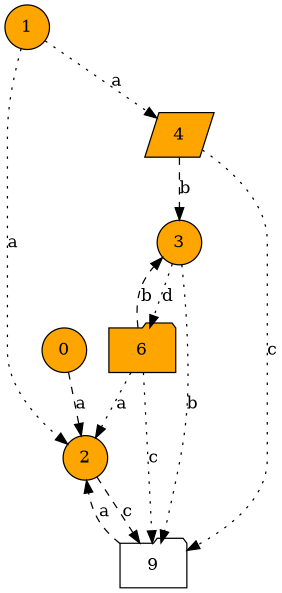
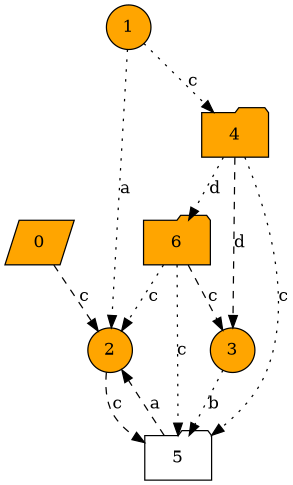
edge "1" -> "4": label "a" -> "c"
node "4": shape parallelogram -> folder
edge "4" -> "3": label "b" -> "d"
edge "3" -> "6": now "4" -> "6"
edge "6" -> "3": label "b" -> "c"
node "0": shape circle -> parallelogram
edge "0" -> "2": label "a" -> "c"
edge "6" -> "2": label "a" -> "c"
node "9": label "9" -> "5"
